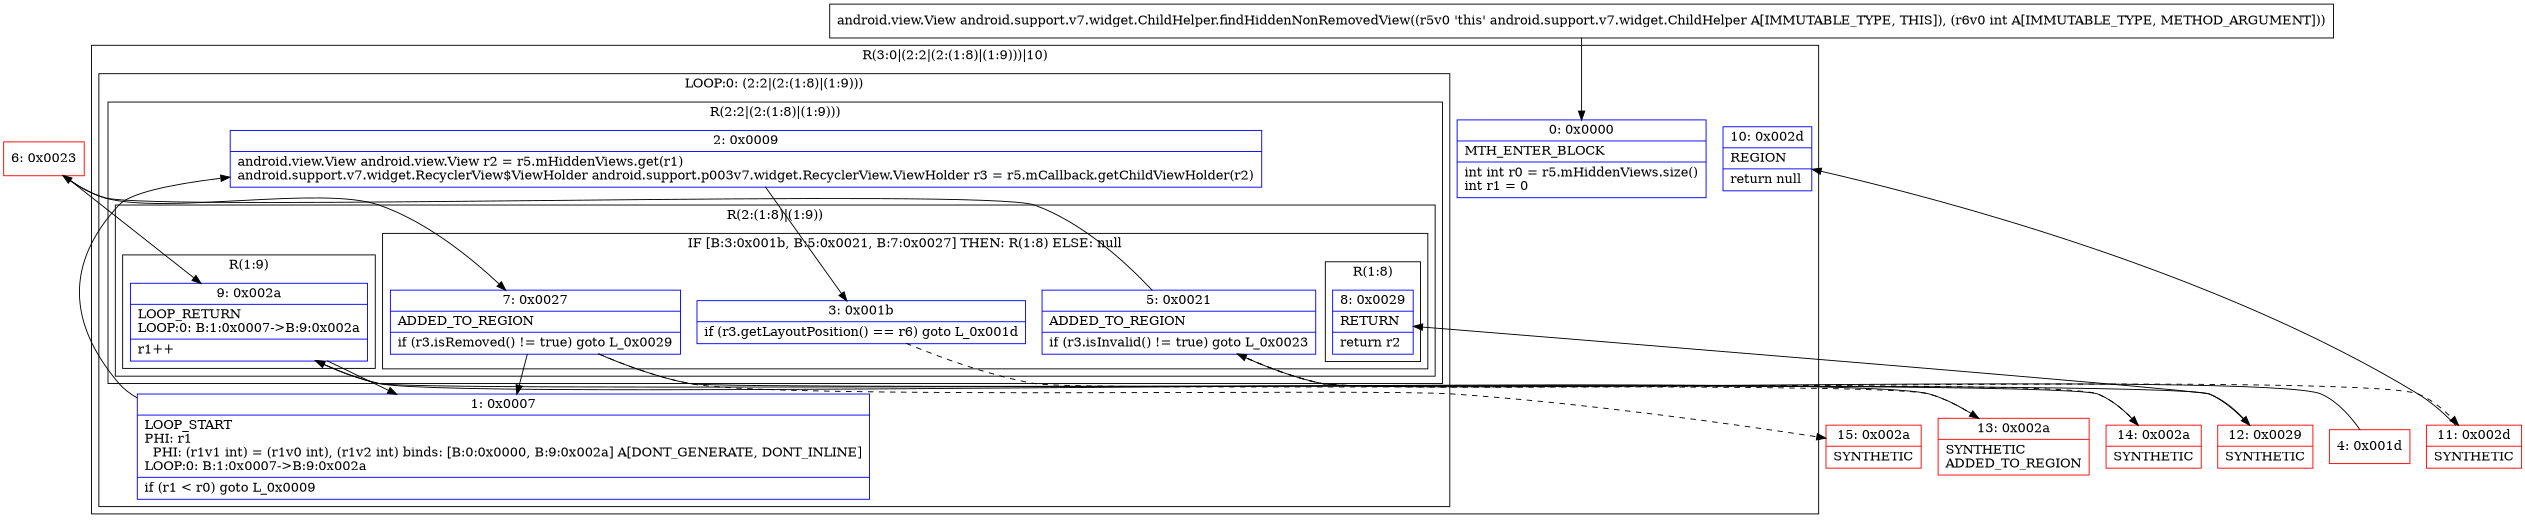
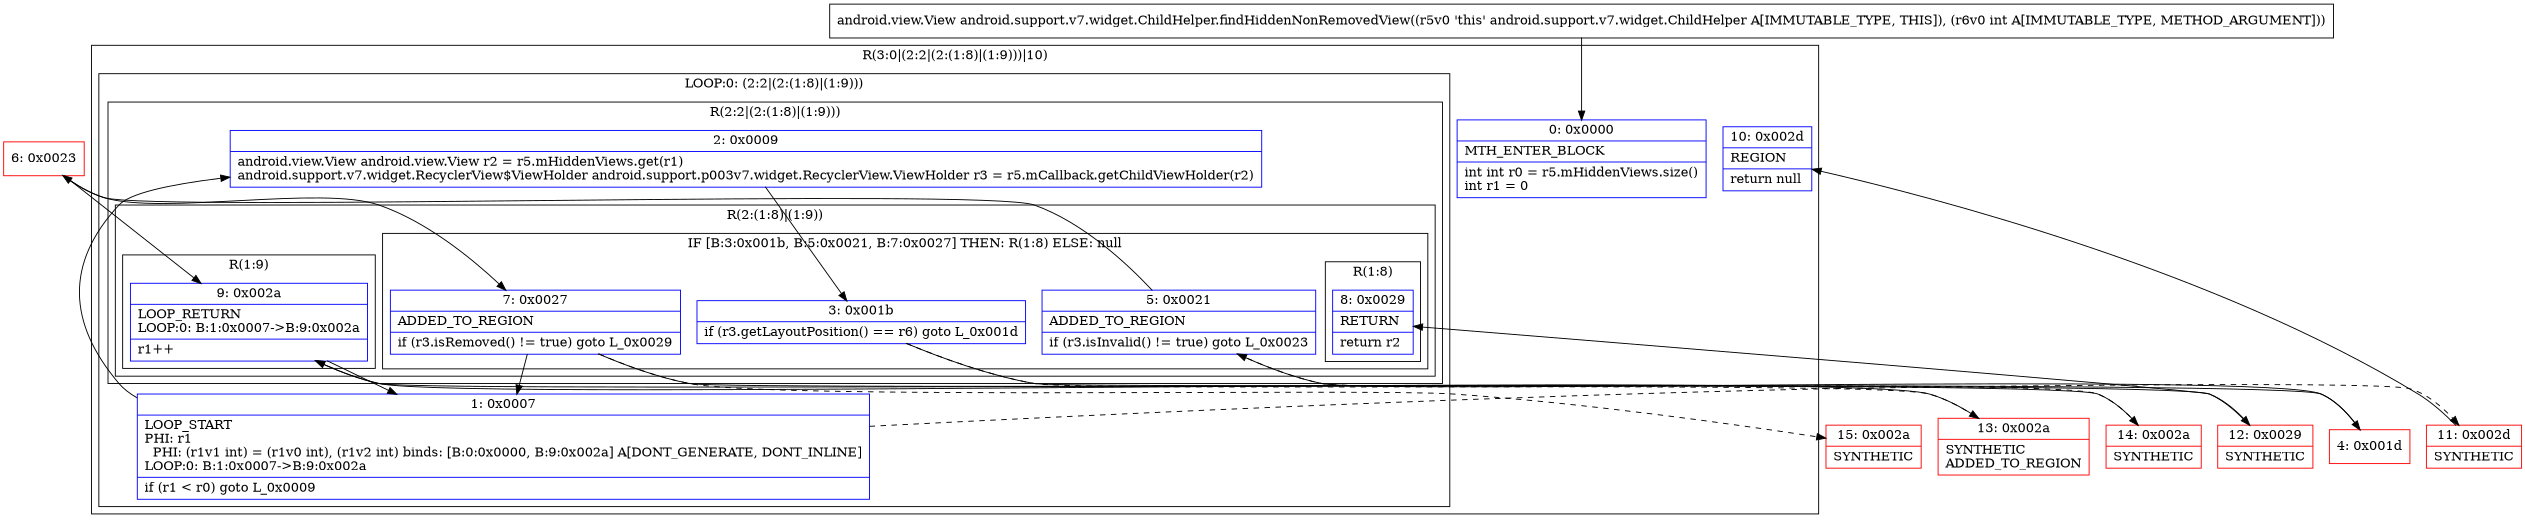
edge "5: 0x0021" -> "11: 0x002d": now "1: 0x0007" -> "11: 0x002d"
edge "3: 0x001b" -> "4: 0x001d": added
